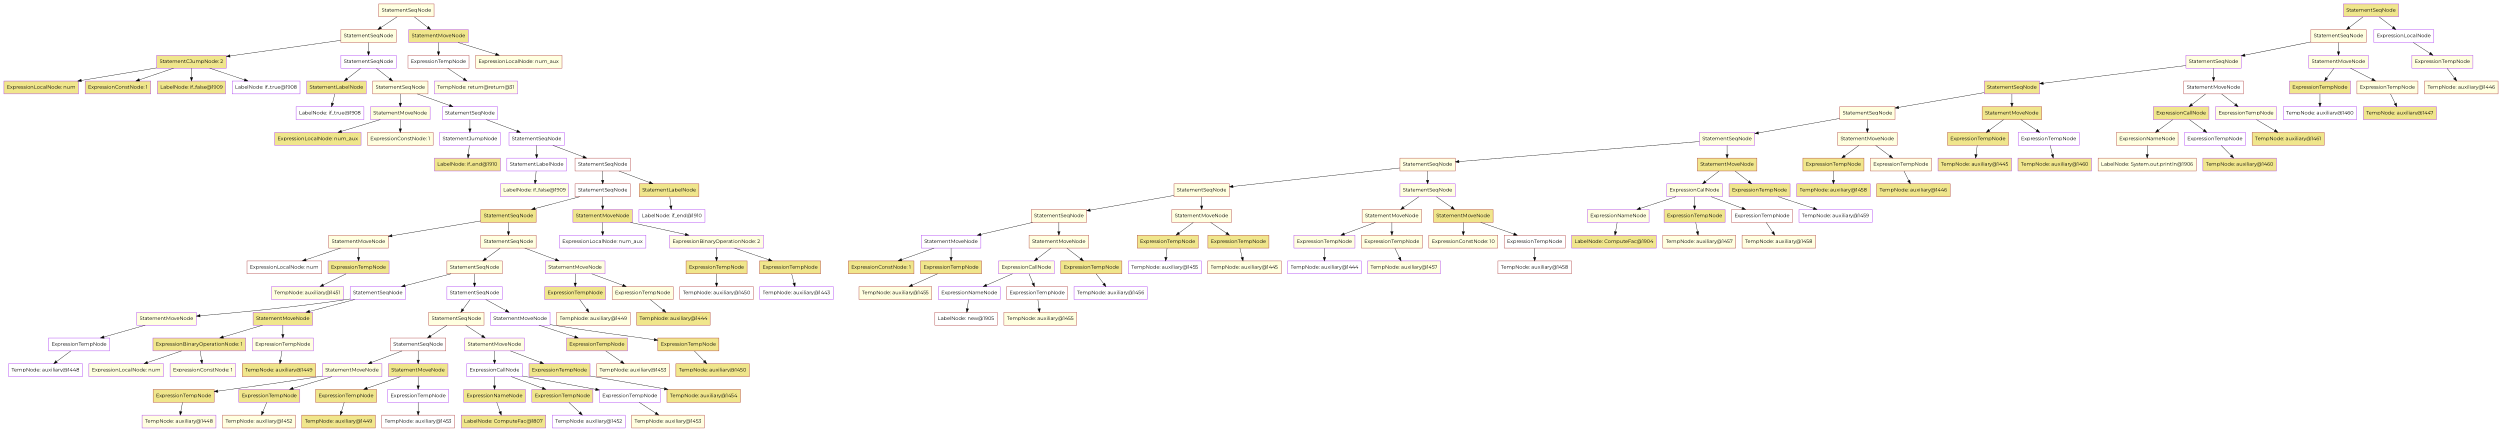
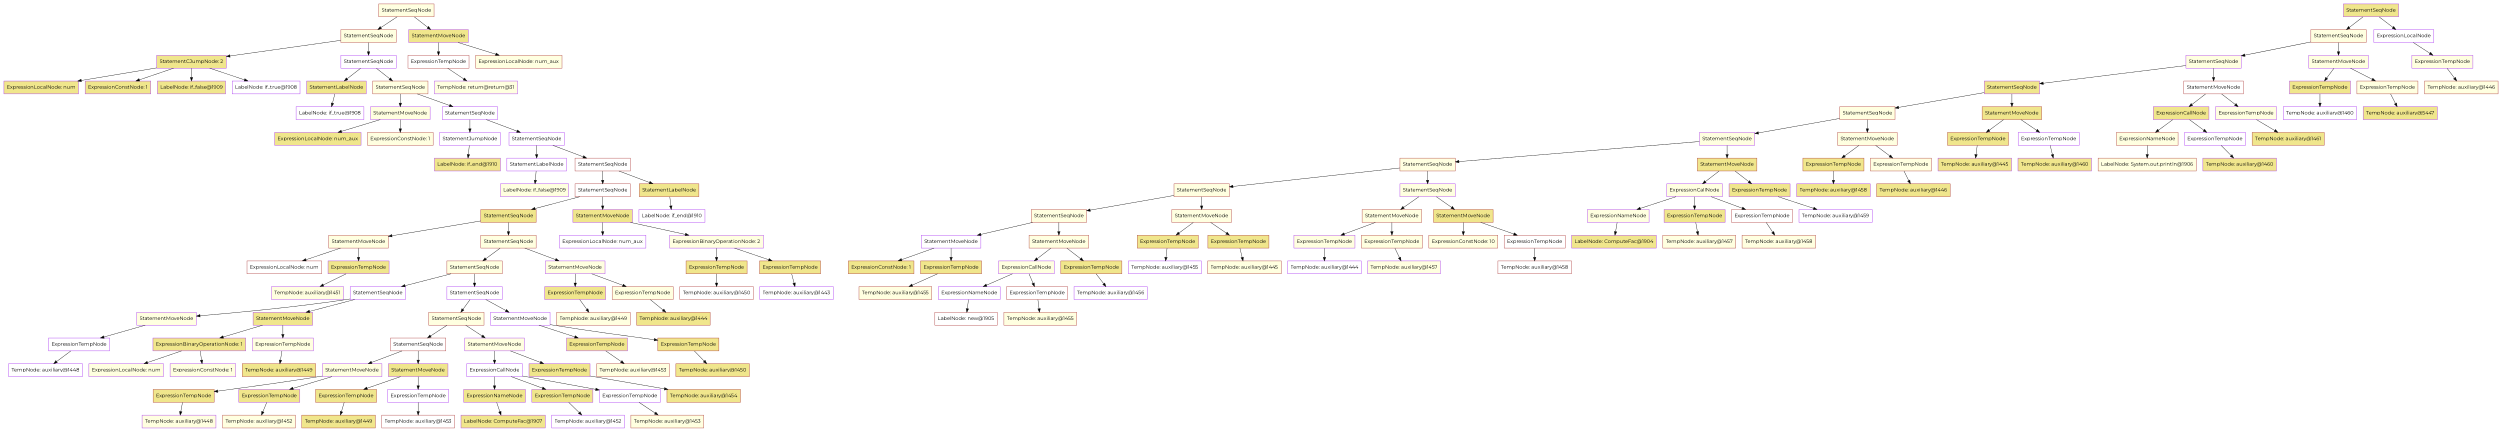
node "TempNode: auxiliary@1447": label "TempNode: auxiliary@1447" -> "TempNode: auxiliary@5447"
node "LabelNode: ComputeFac@1807": label "LabelNode: ComputeFac@1807" -> "LabelNode: ComputeFac@1907"
